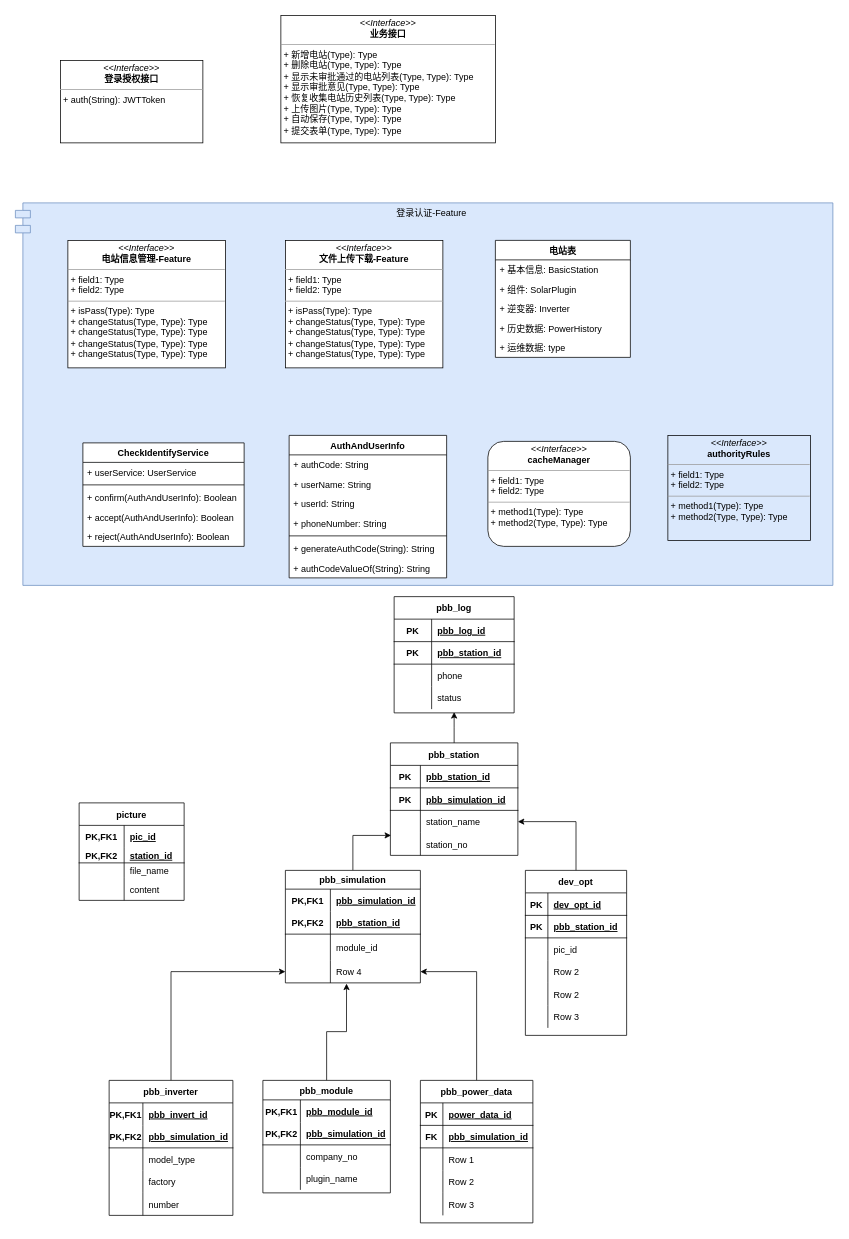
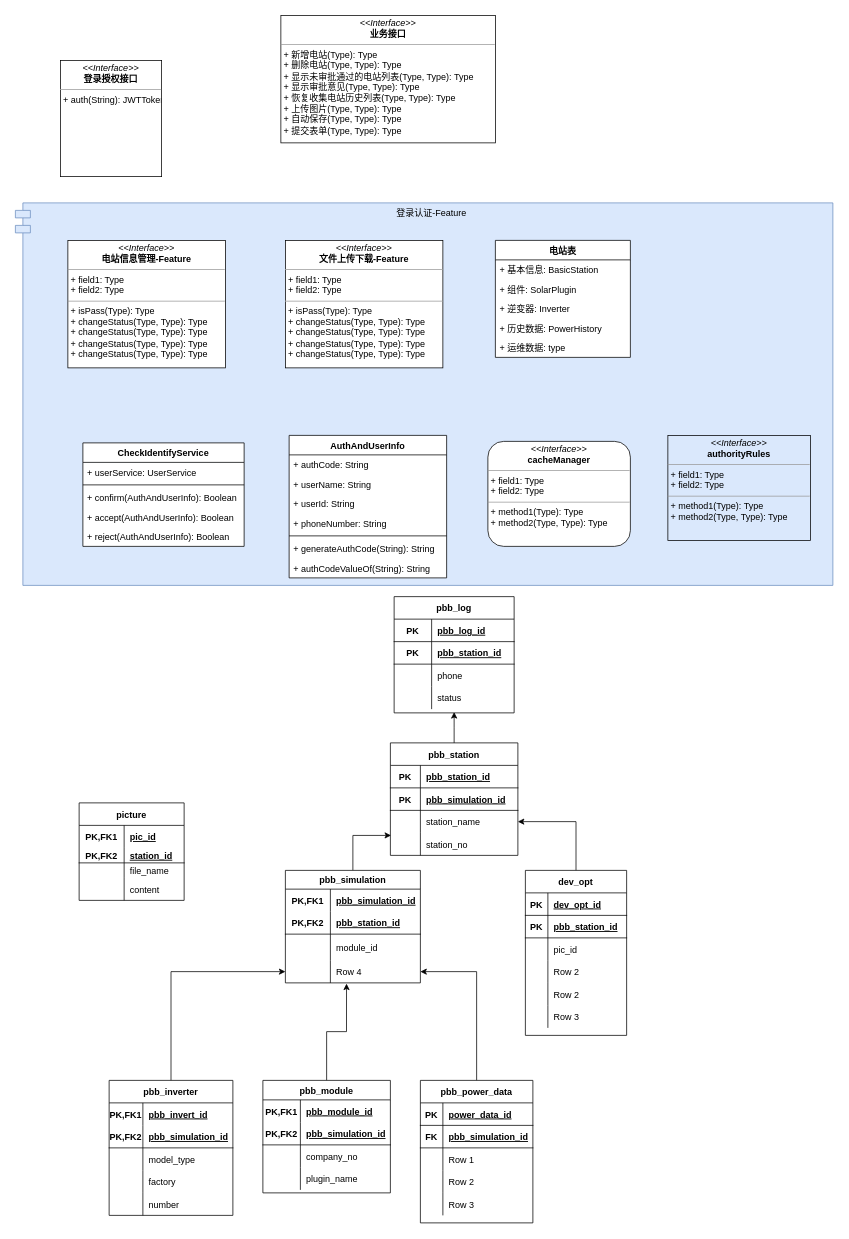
node "<<Interface>> 登录授权接口 + auth(String): JWTToken": size 143x83 -> 101x116
